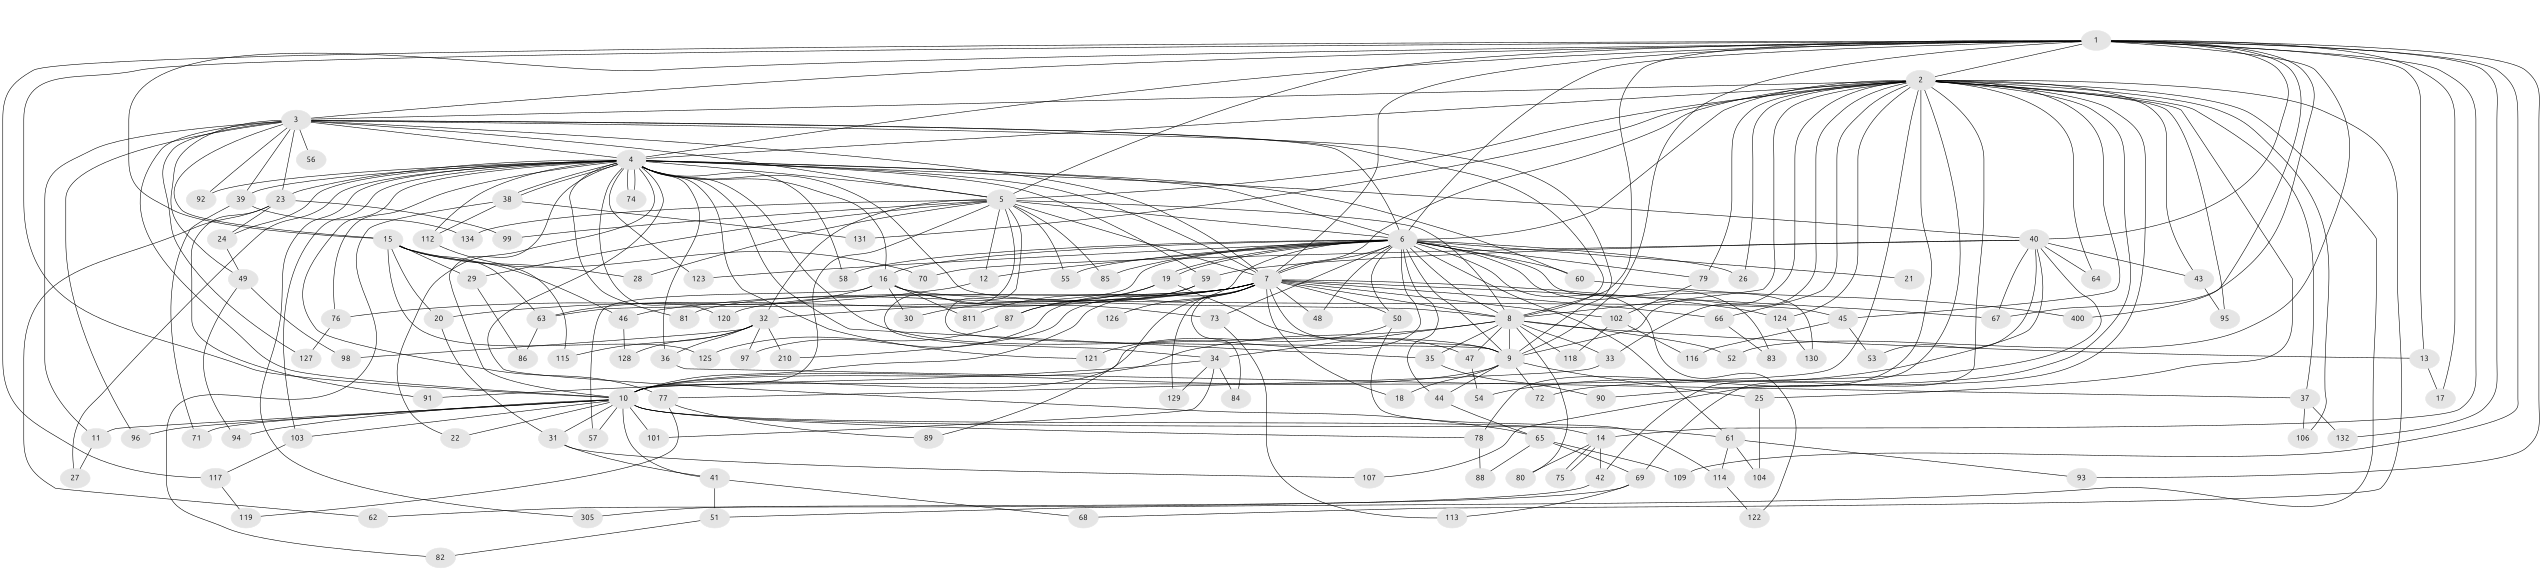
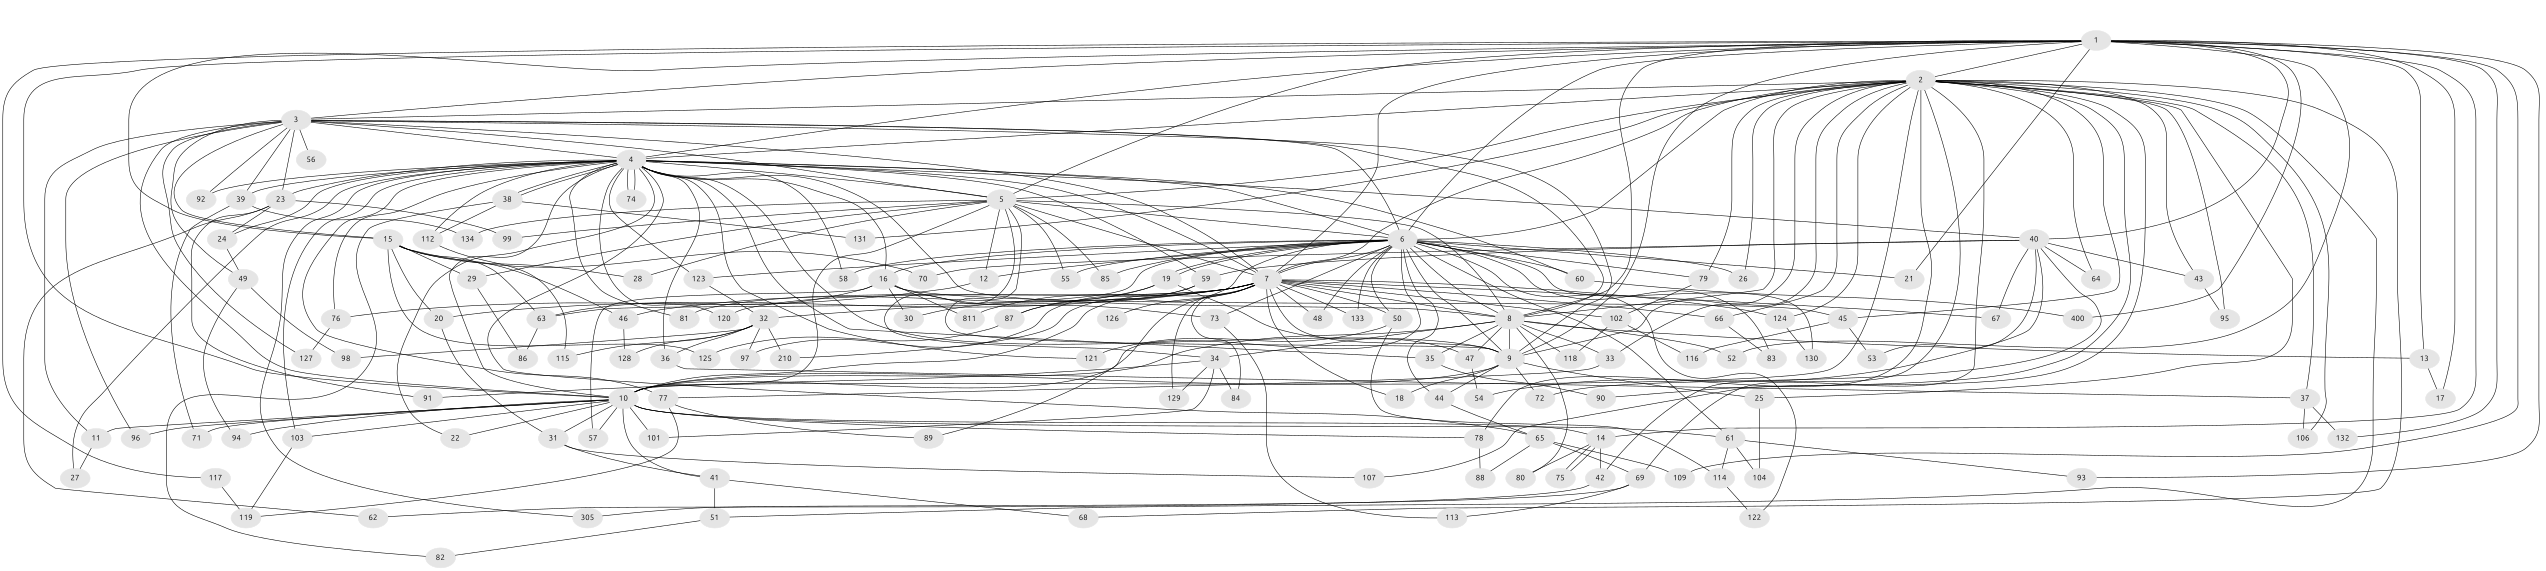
edge "1" -- "67": now "1" -- "21"
edge "5" -- "32": now "123" -- "32"
node "133": added
edge "103" -- "117": now "103" -- "119"
